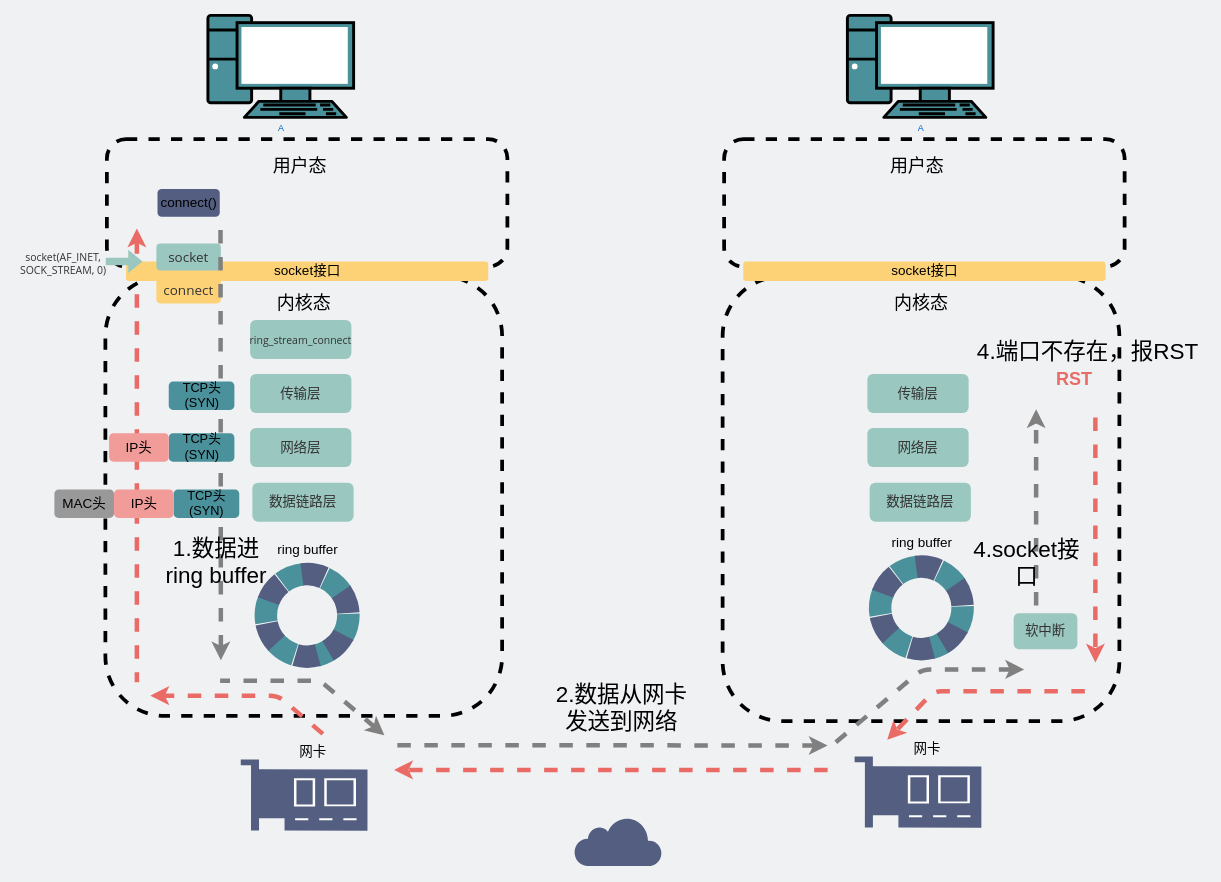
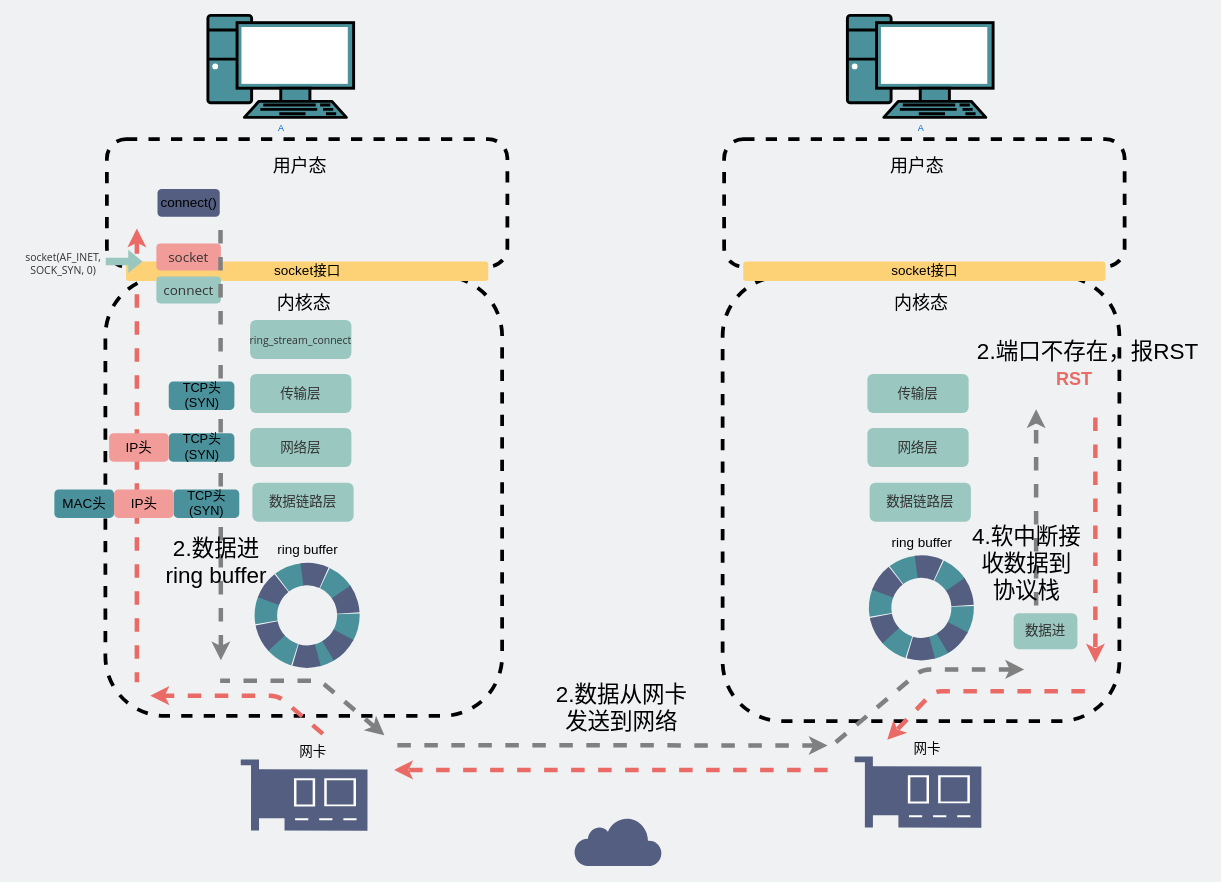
node "socket": fillcolor #9ac7bf -> #f19c99
node "socket(AF_INET, SOCK_STREAM, 0)": label "socket(AF_INET, SOCK_STREAM, 0)" -> "socket(AF_INET, SOCK_SYN, 0)"
node "connect": fillcolor #fdd276 -> #9ac7bf
node "4.端口不存在，报RST": label "4.端口不存在，报RST" -> "2.端口不存在，报RST"
node "MAC头": fillcolor #999999 -> #4a919b
node "1.数据进 ring buffer": label "1.数据进 ring buffer" -> "2.数据进 ring buffer"
node "4.socket接口": label "4.socket接口" -> "4.软中断接收数据到协议栈"
node "软中断": label "软中断" -> "数据进"
